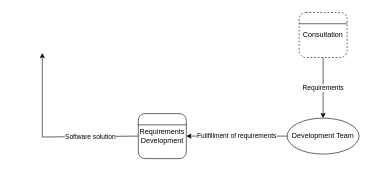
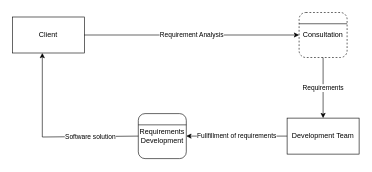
node "Client": added
edge "Client" -> "Consultation": added, label "Requirement Analysis"
node "Development Team": shape ellipse -> rectangle
